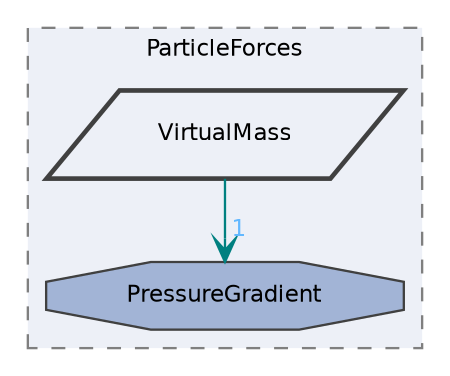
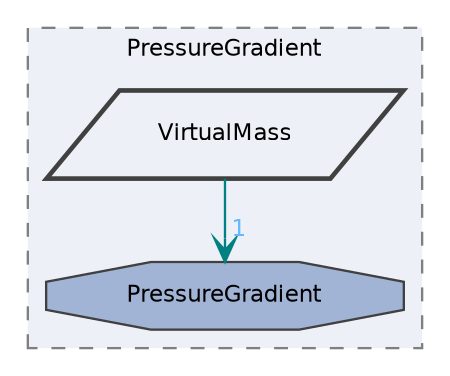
cluster "ParticleForces": label "ParticleForces" -> "PressureGradient"
